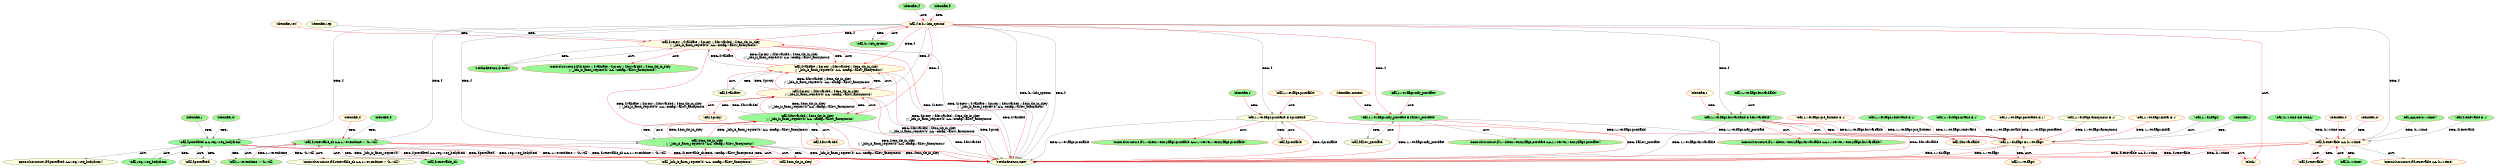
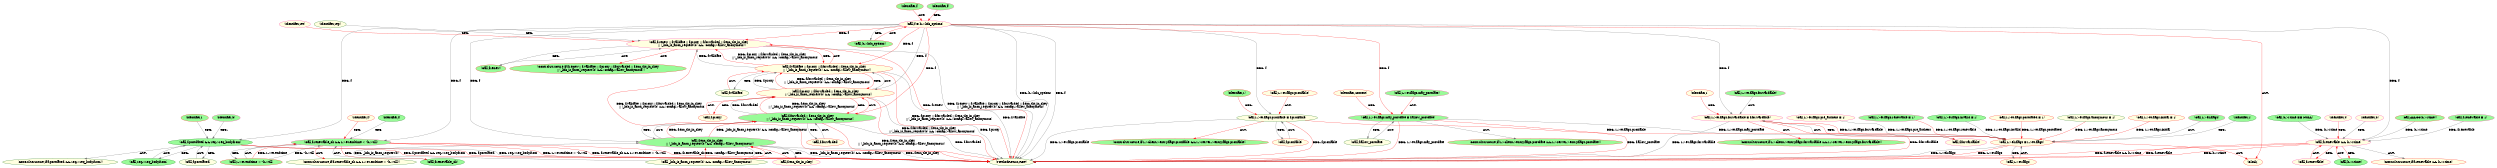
node "(MethodReturn,f.renew)": label "(MethodReturn,f.renew)" -> "(Call,f.renew)"
node "(Call,r->et.flags.forwardable = f.forwardable)": fillcolor palegreen -> lightyellow
